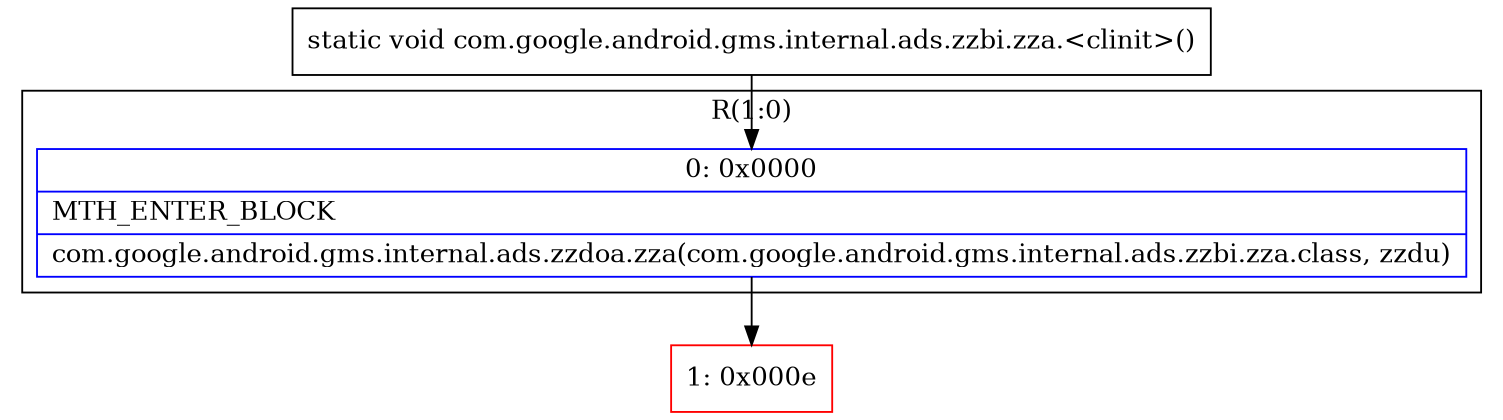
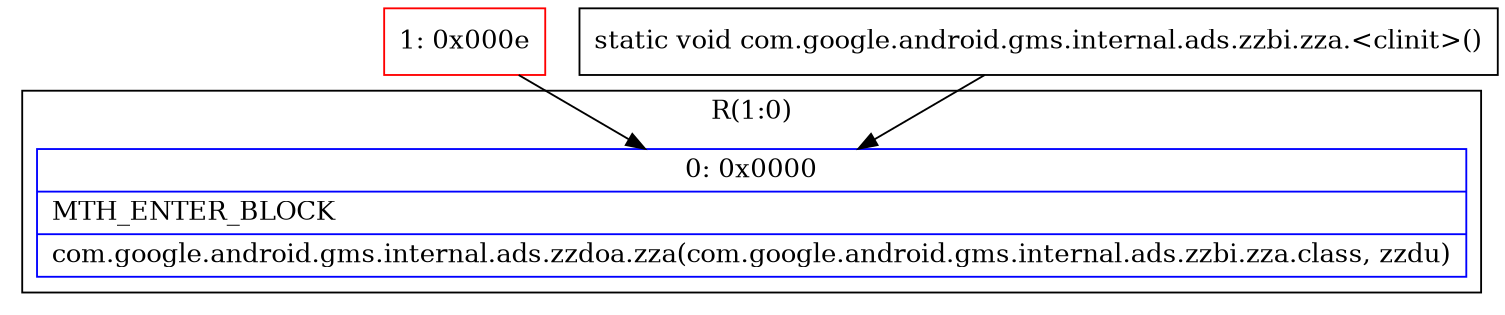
edge "0: 0x0000" -> "1: 0x000e": reversed
